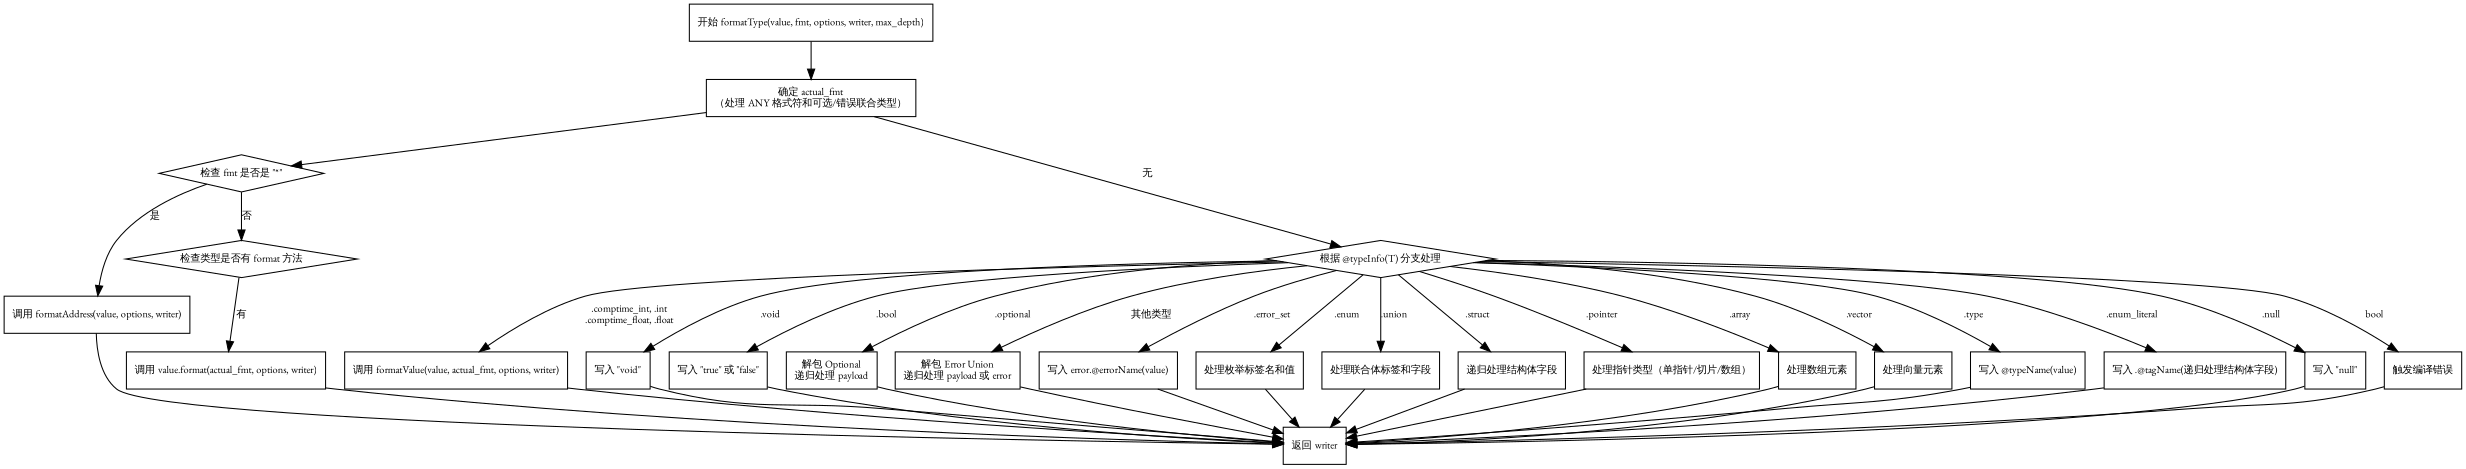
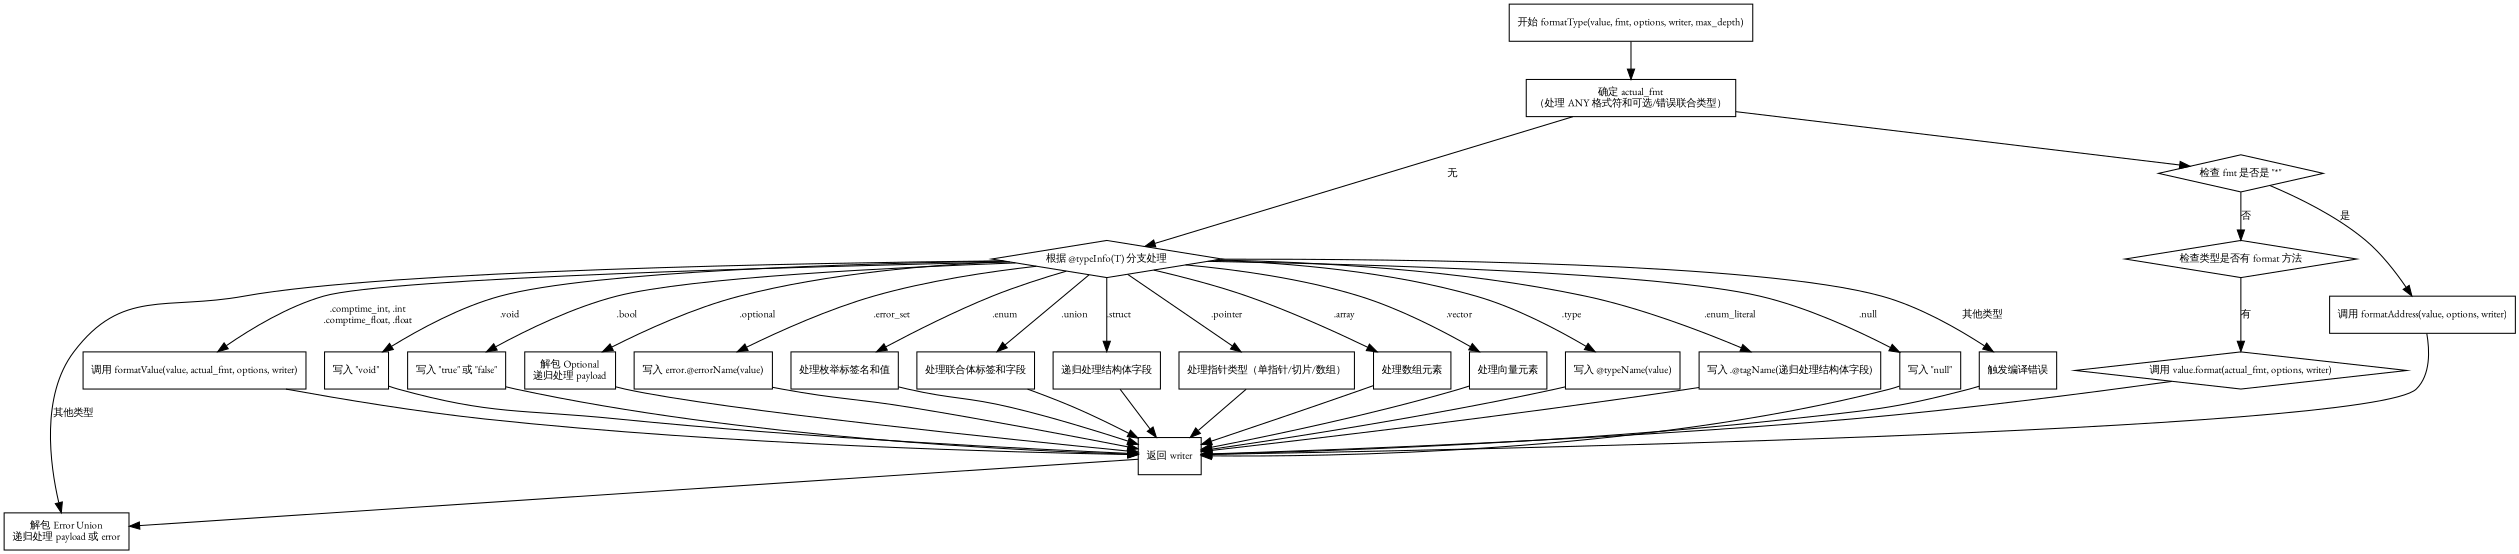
edge "根据 @typeInfo(T) 分支处理" -> "触发编译错误": label "bool" -> "其他类型"
node "调用 value.format(actual_fmt, options, writer)": shape box -> diamond
edge "解包 Error Union 递归处理 payload 或 error" -> "返回 writer": reversed
